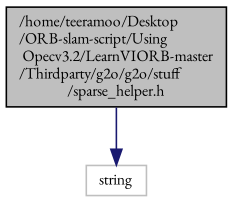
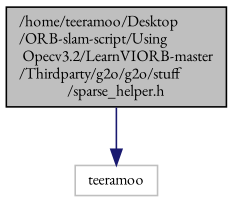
node "string": label "string" -> "teeramoo"
